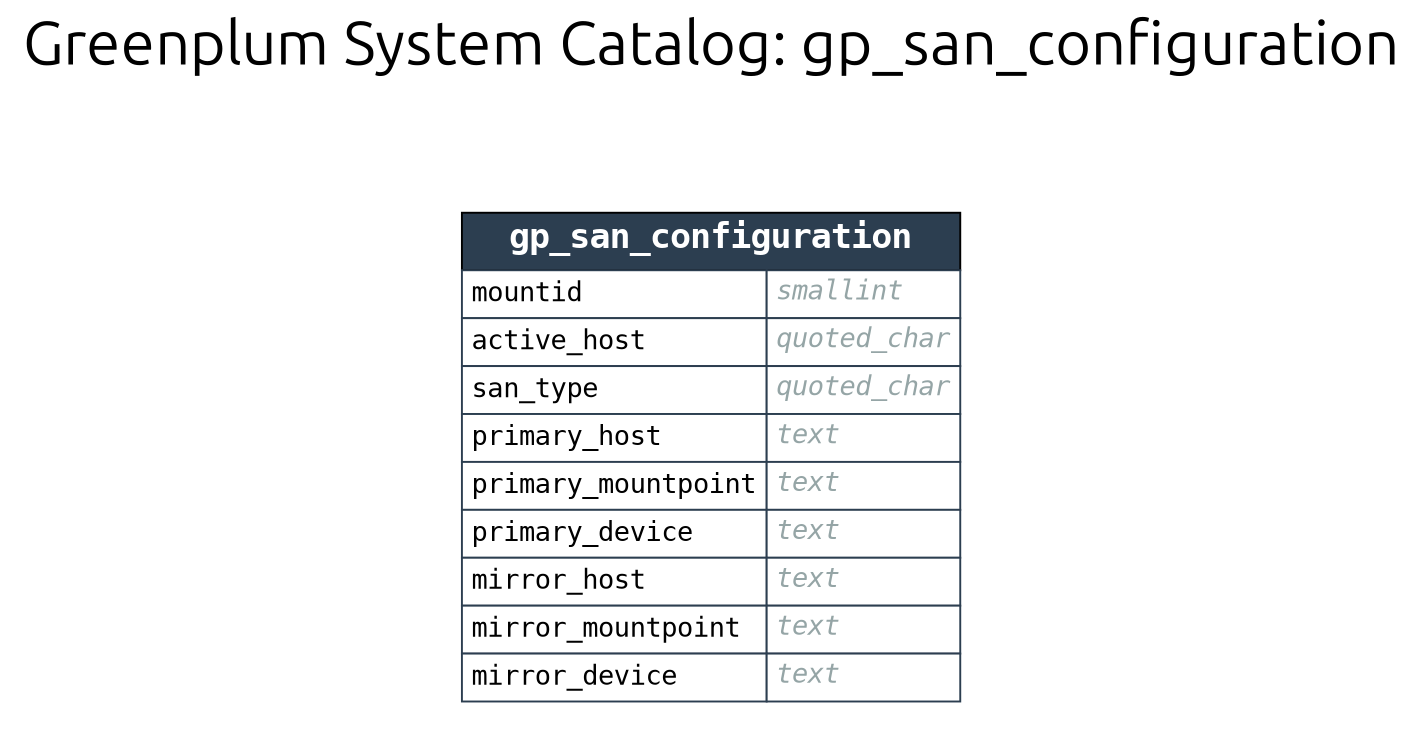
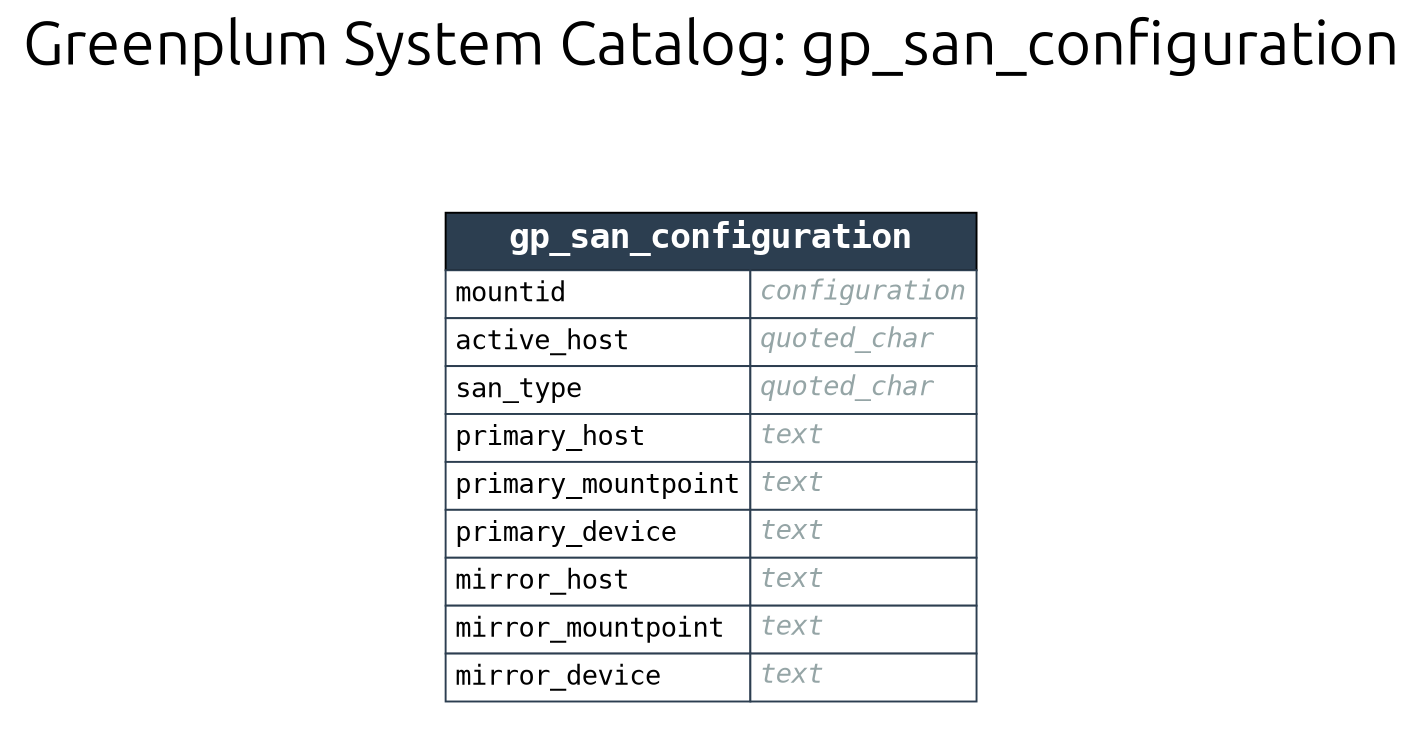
node "gp_san_configuration": text "smallint" -> "configuration"
